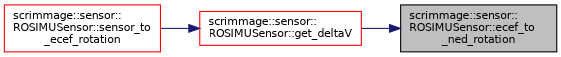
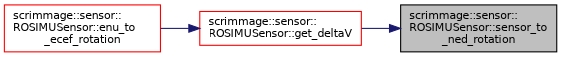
node "scrimmage::sensor:: ROSIMUSensor::sensor_to _ecef_rotation": label "scrimmage::sensor:: ROSIMUSensor::sensor_to _ecef_rotation" -> "scrimmage::sensor:: ROSIMUSensor::enu_to _ecef_rotation"
node "scrimmage::sensor:: ROSIMUSensor::ecef_to _ned_rotation": label "scrimmage::sensor:: ROSIMUSensor::ecef_to _ned_rotation" -> "scrimmage::sensor:: ROSIMUSensor::sensor_to _ned_rotation"
